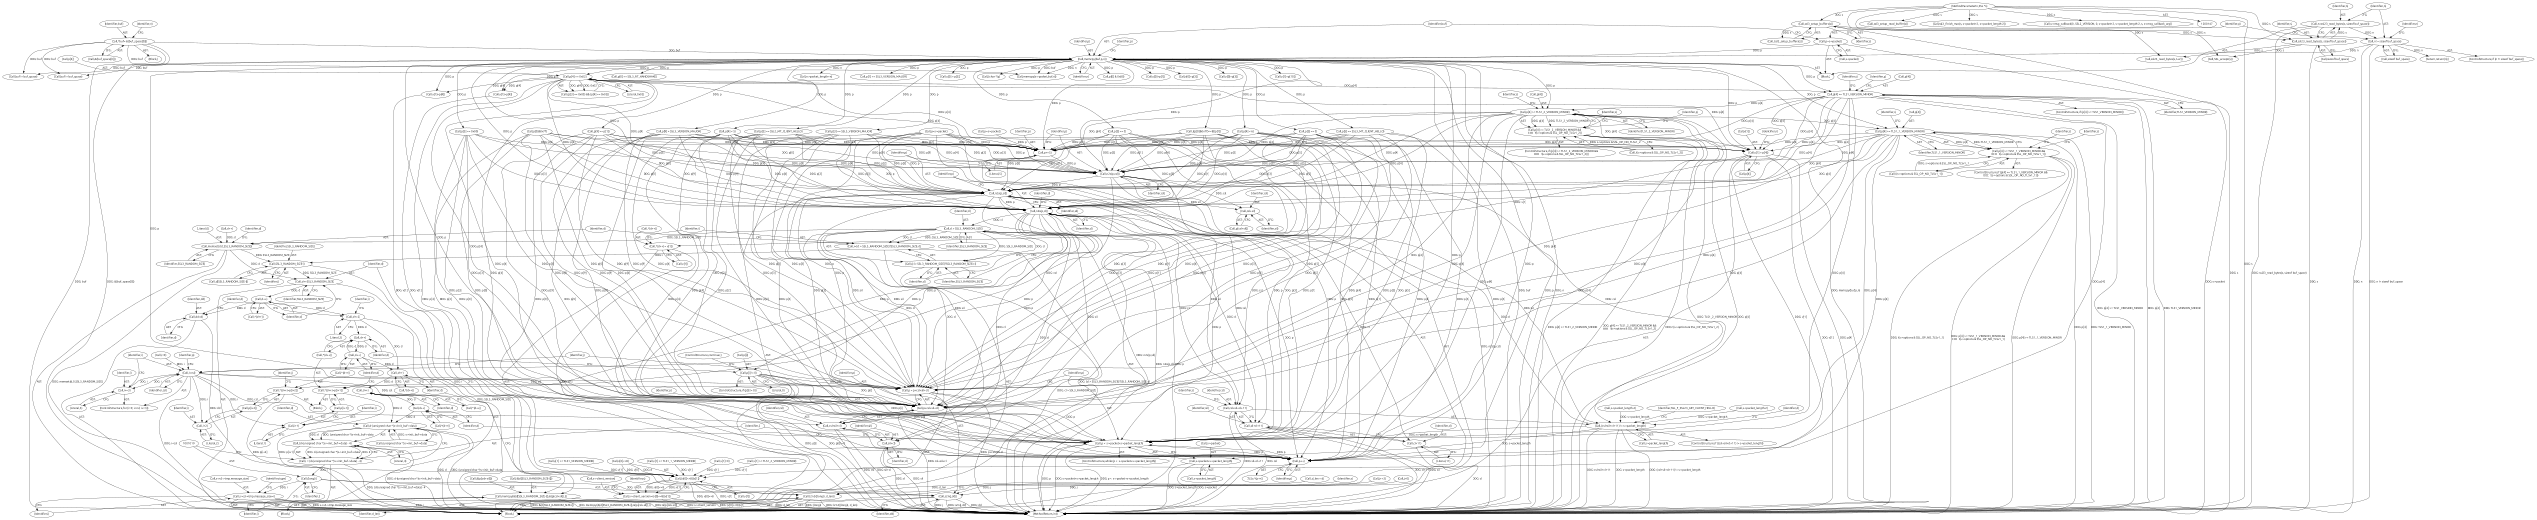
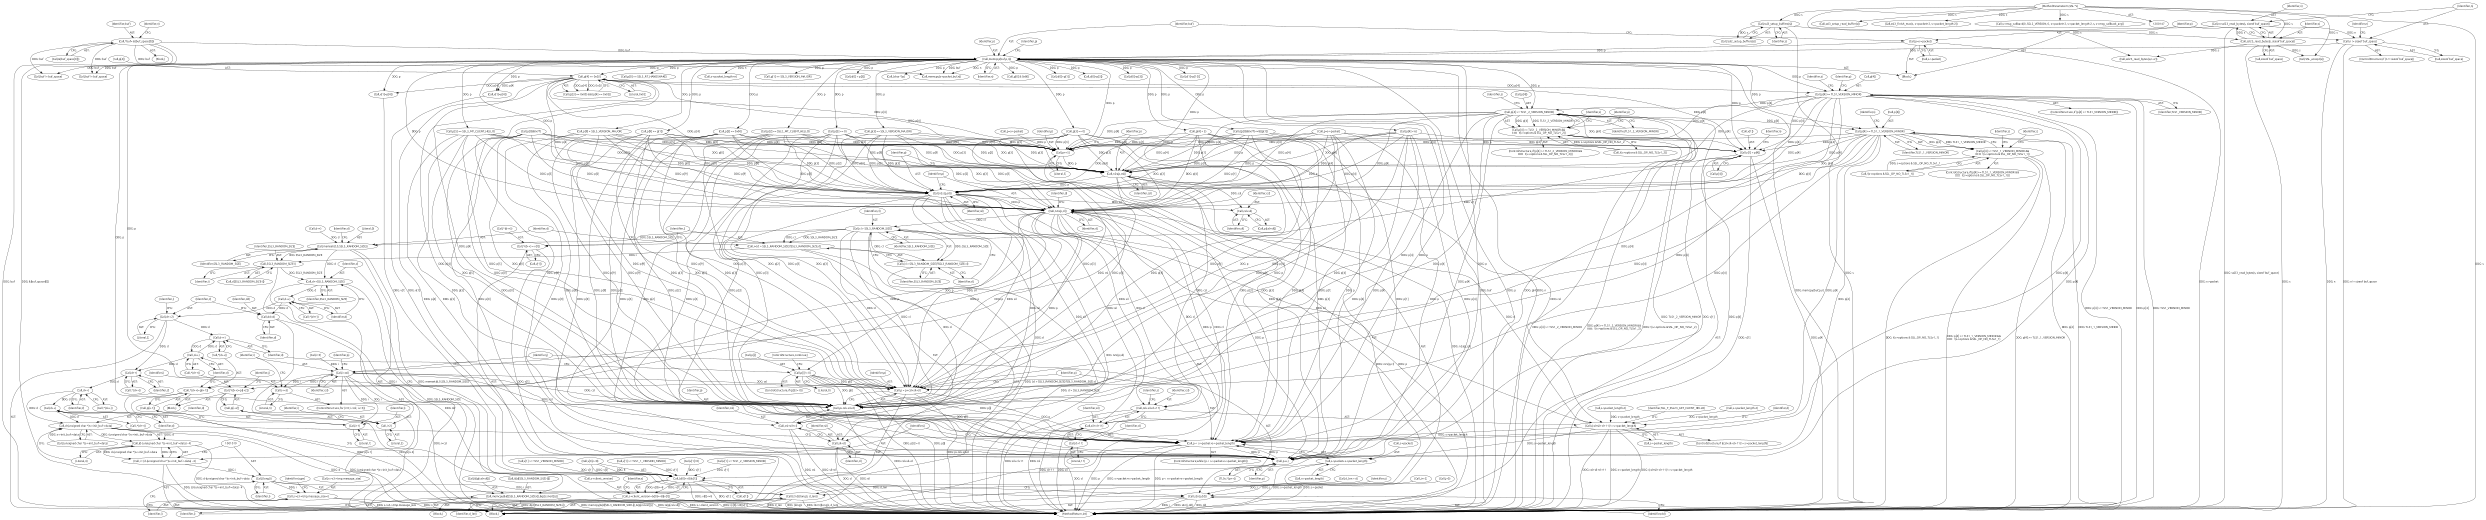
node "(Return,return(n);)": removed
edge "(Call,p[3] == 0x00)" -> "(Call,n2s(p,sil))": added, label "DDG: p[3]"
edge "(Call,p[4] < 5)" -> "(Call,p = p+csl+sil+cl)": removed, label "DDG: p[4]"
